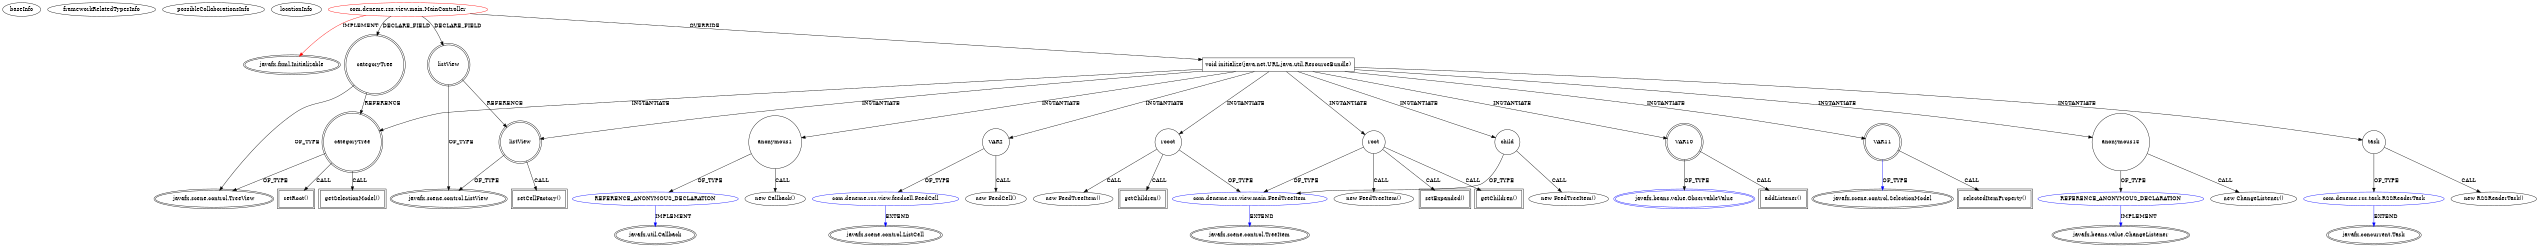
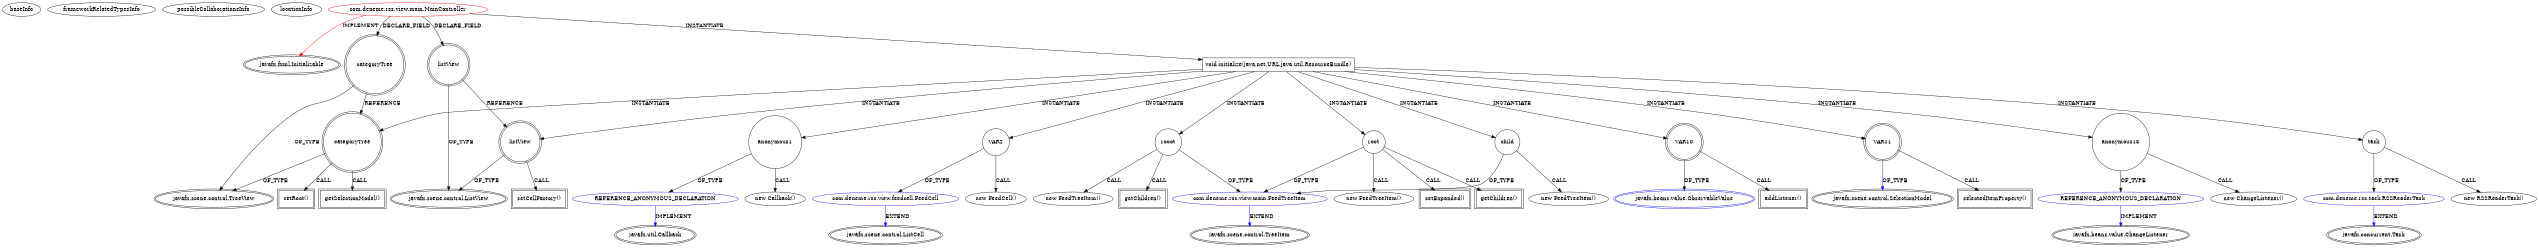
edge "com.deneme.rss.view.main.MainController" -> "void initialize(java.net.URL,java.util.ResourceBundle)": label "OVERRIDE" -> "INSTANTIATE"
